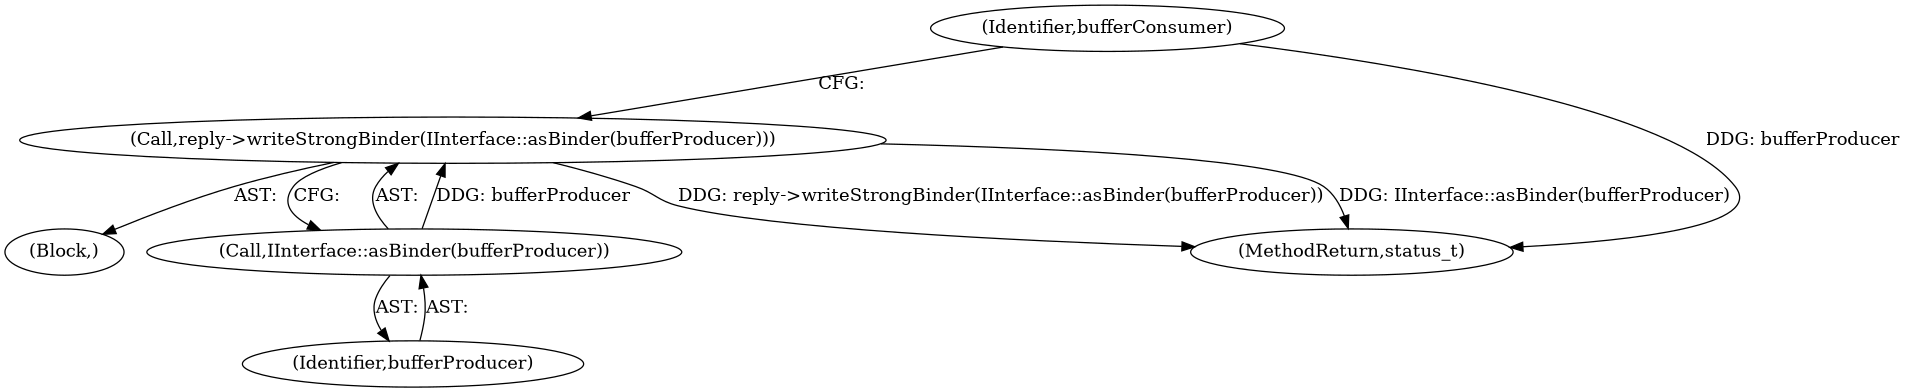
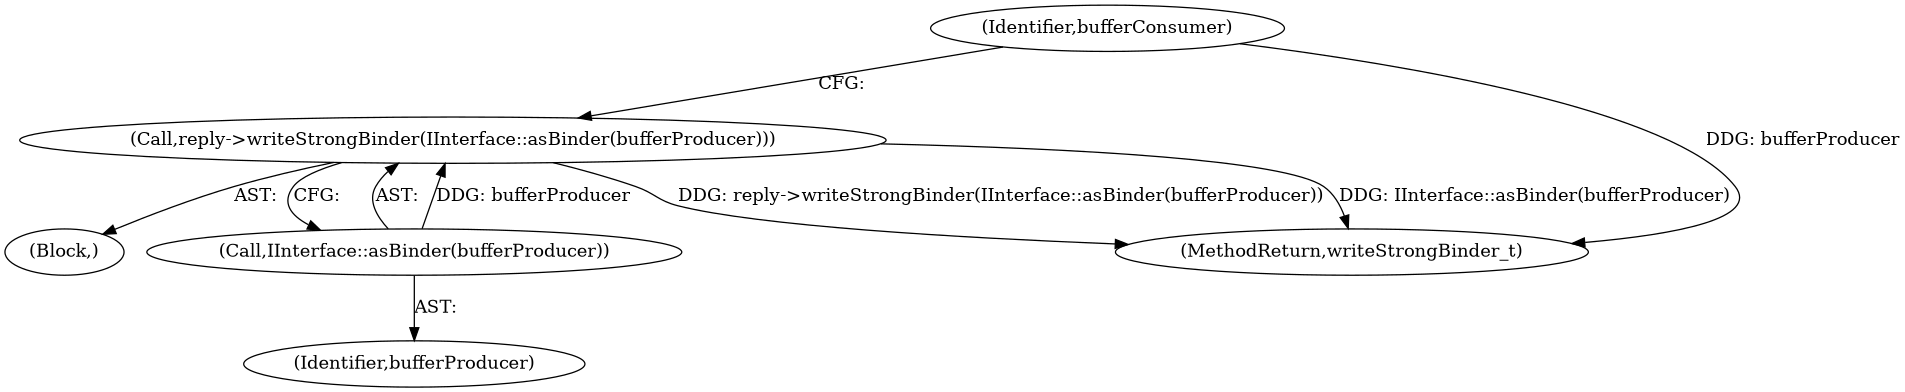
node "(MethodReturn,status_t)": label "(MethodReturn,status_t)" -> "(MethodReturn,writeStrongBinder_t)"
edge "(Identifier,bufferProducer)" -> "(Call,IInterface::asBinder(bufferProducer))": removed, label "AST:"
